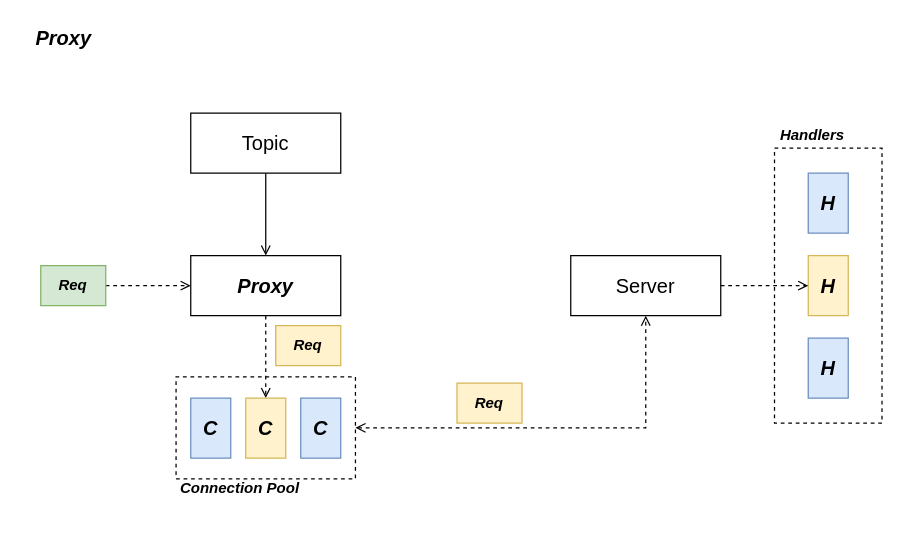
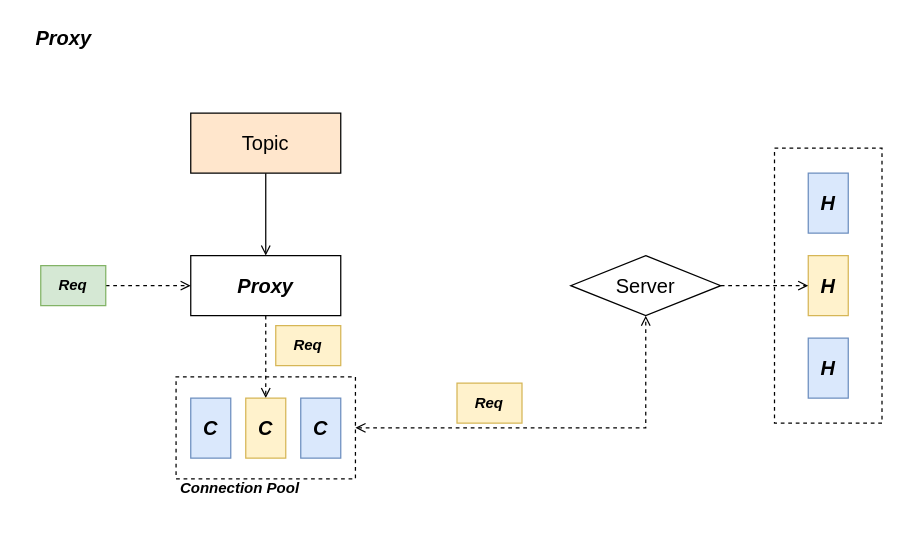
node "Handlers": removed
node "Topic": fillcolor #ffffff -> #ffe6cc
node "Server": shape rectangle -> diamond
